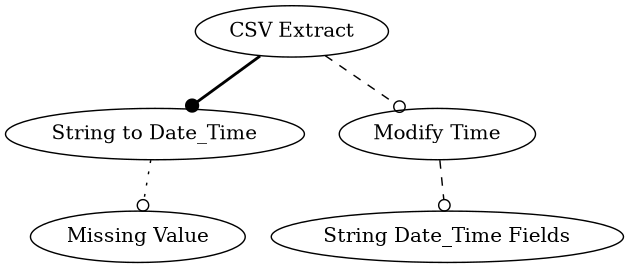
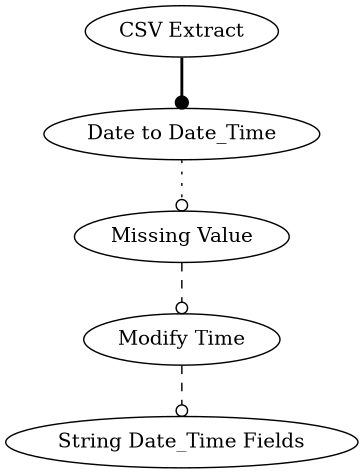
edge "CSV Extract" -> "Modify Time": now "Missing Value" -> "Modify Time"
node "String to Date_Time": label "String to Date_Time" -> "Date to Date_Time"
